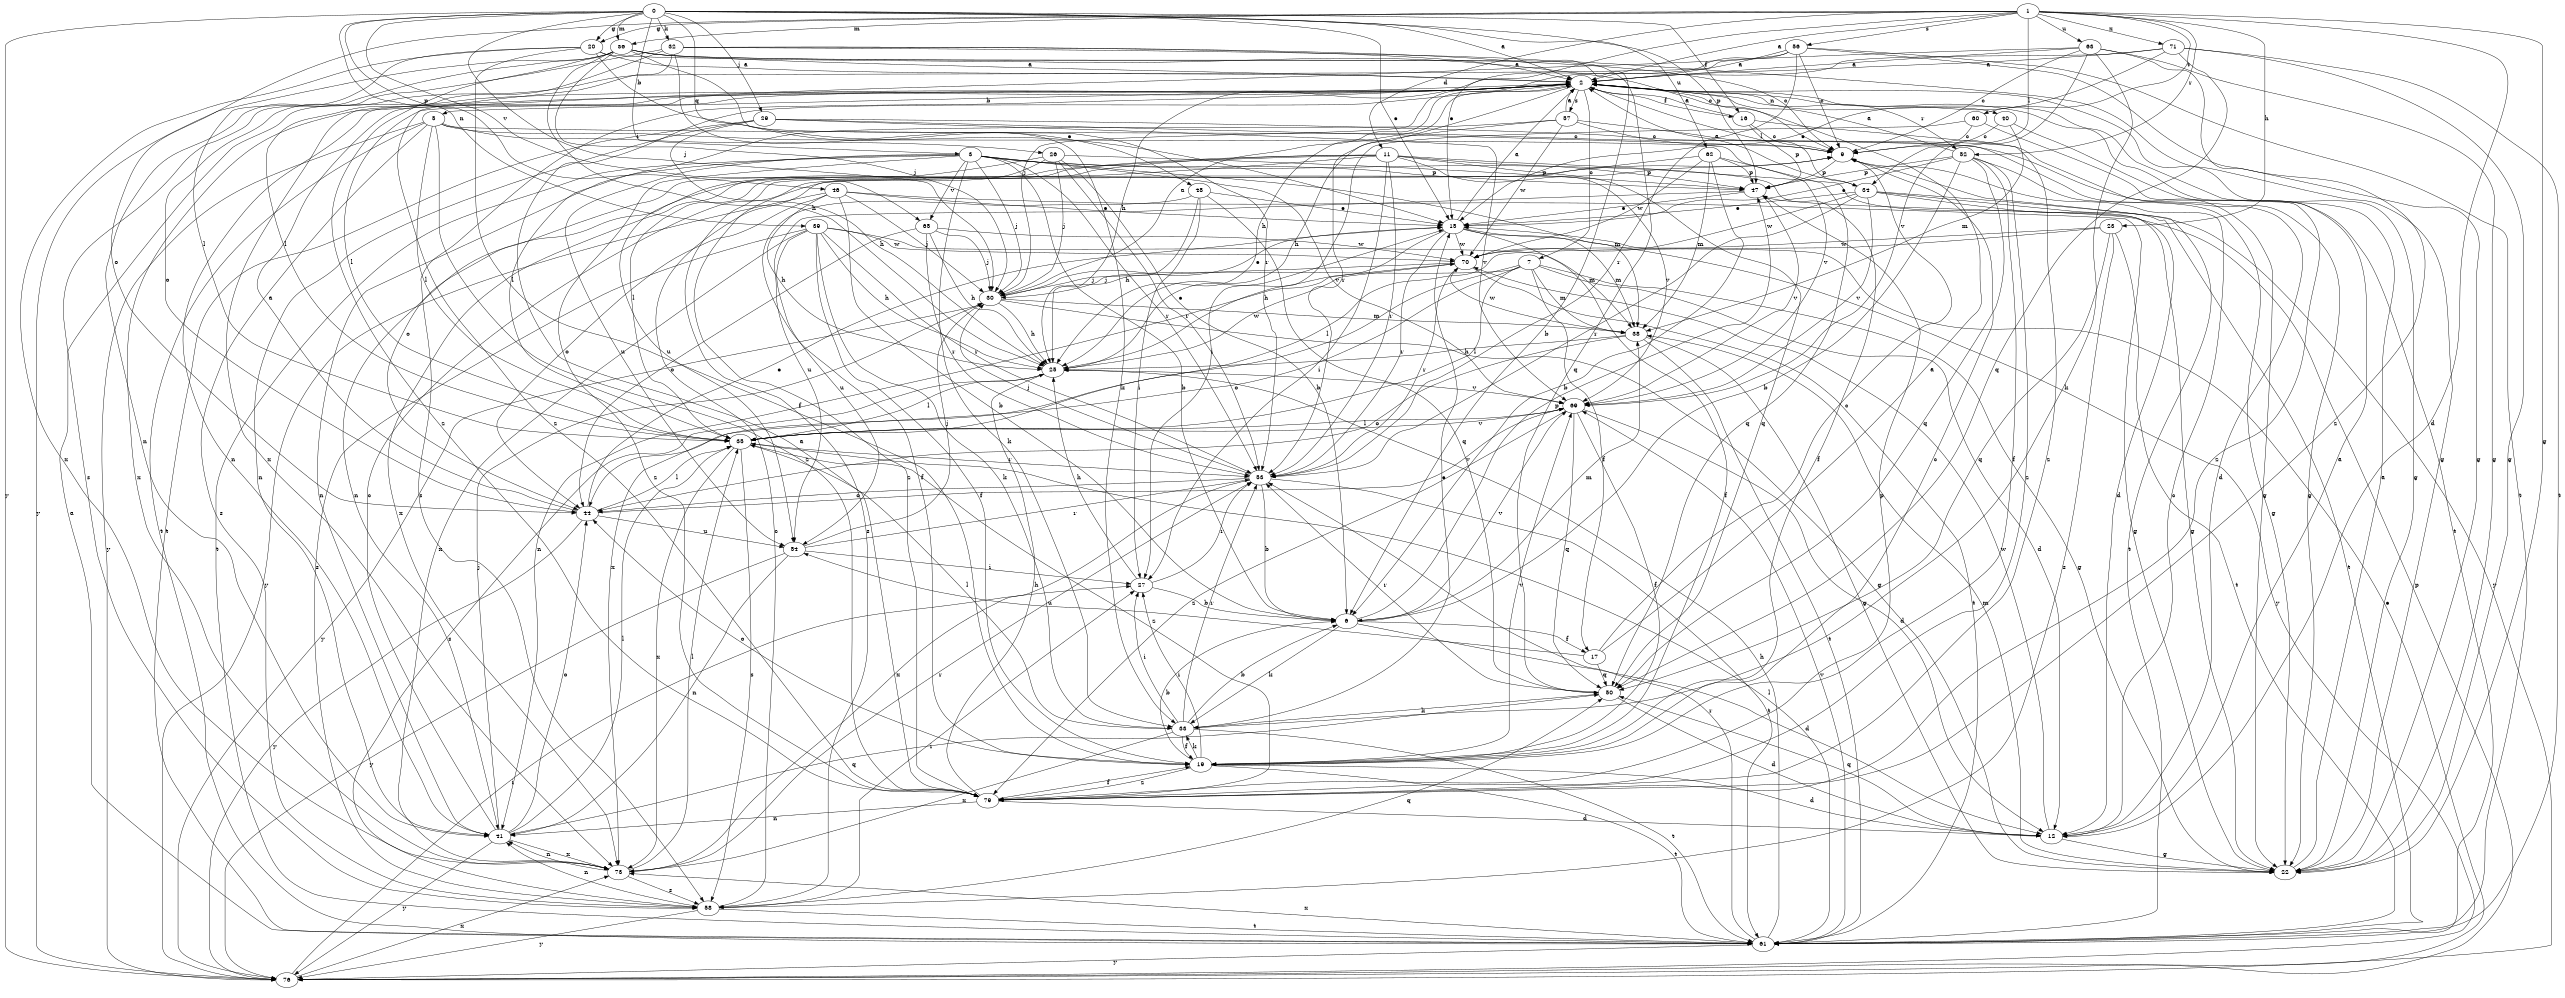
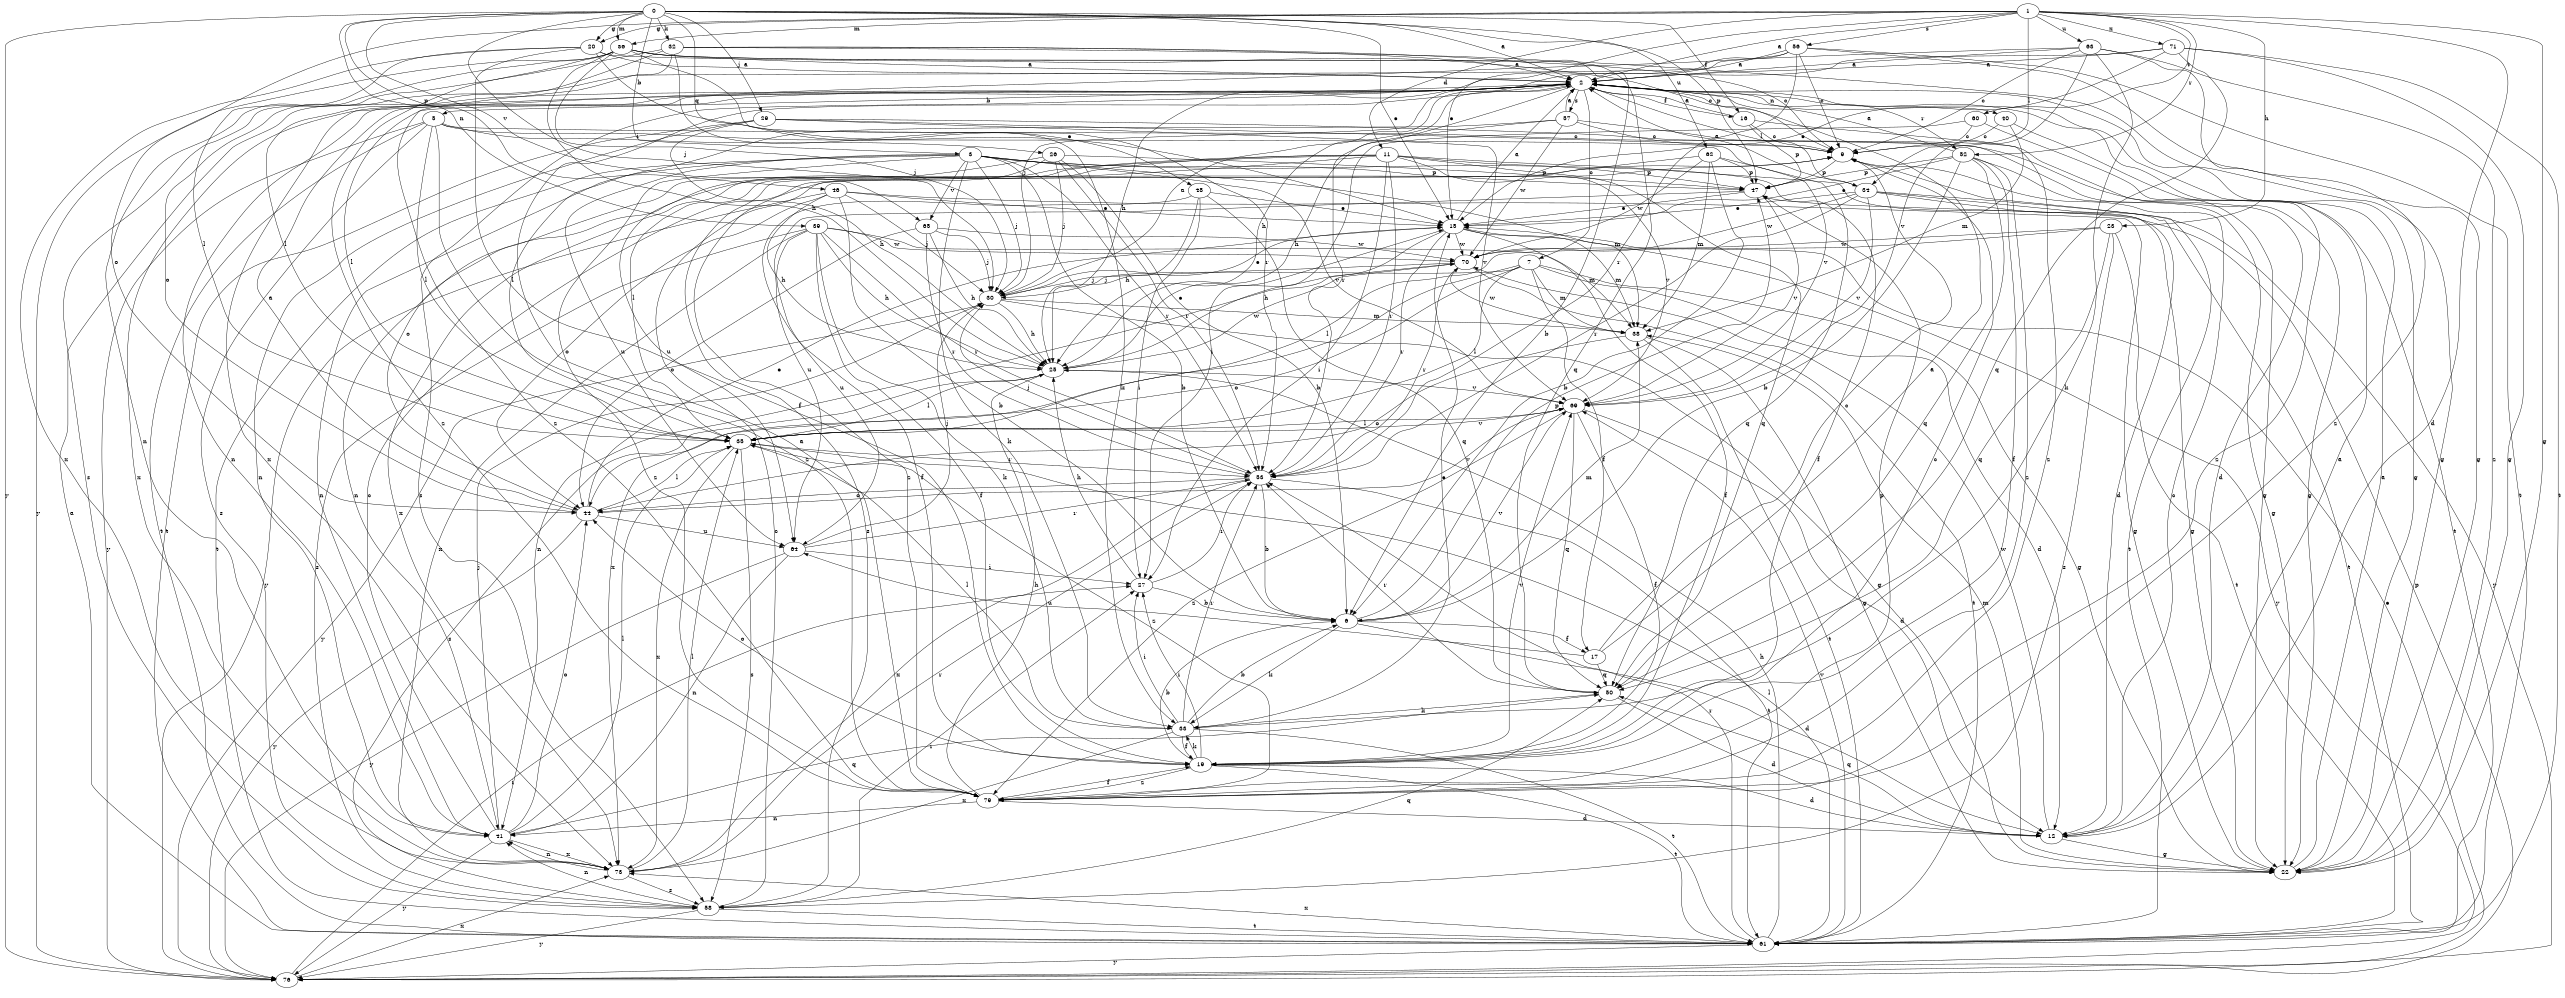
edge "38" -> "25": removed, label "h"
edge "63" -> "22": label "g" -> "z"
node "54": label "54" -> "64"
